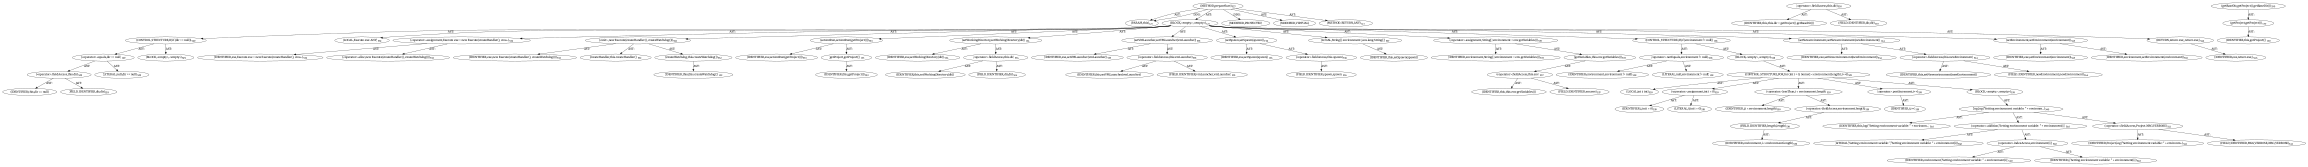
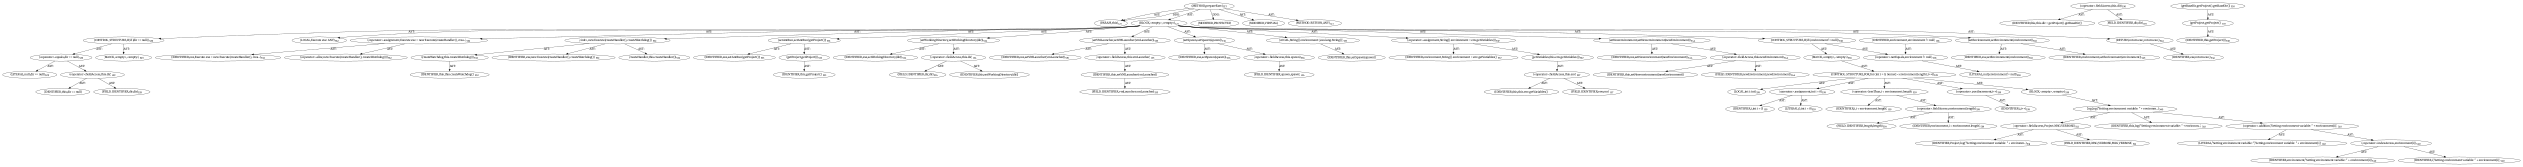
edge "(<operator>.fieldAccess,this.vmLauncher)" -> "(FIELD_IDENTIFIER,vmLauncher,vmLauncher)": now "(IDENTIFIER,this,setVMLauncher(vmLauncher))" -> "(FIELD_IDENTIFIER,vmLauncher,vmLauncher)"
edge "(<operator>.notEquals,environment != null)" -> "(IDENTIFIER,environment,environment != null)": reversed
edge "(FIELD_IDENTIFIER,length,length)" -> "(IDENTIFIER,environment,i < environment.length)": now "(<operator>.fieldAccess,environment.length)" -> "(IDENTIFIER,environment,i < environment.length)"
